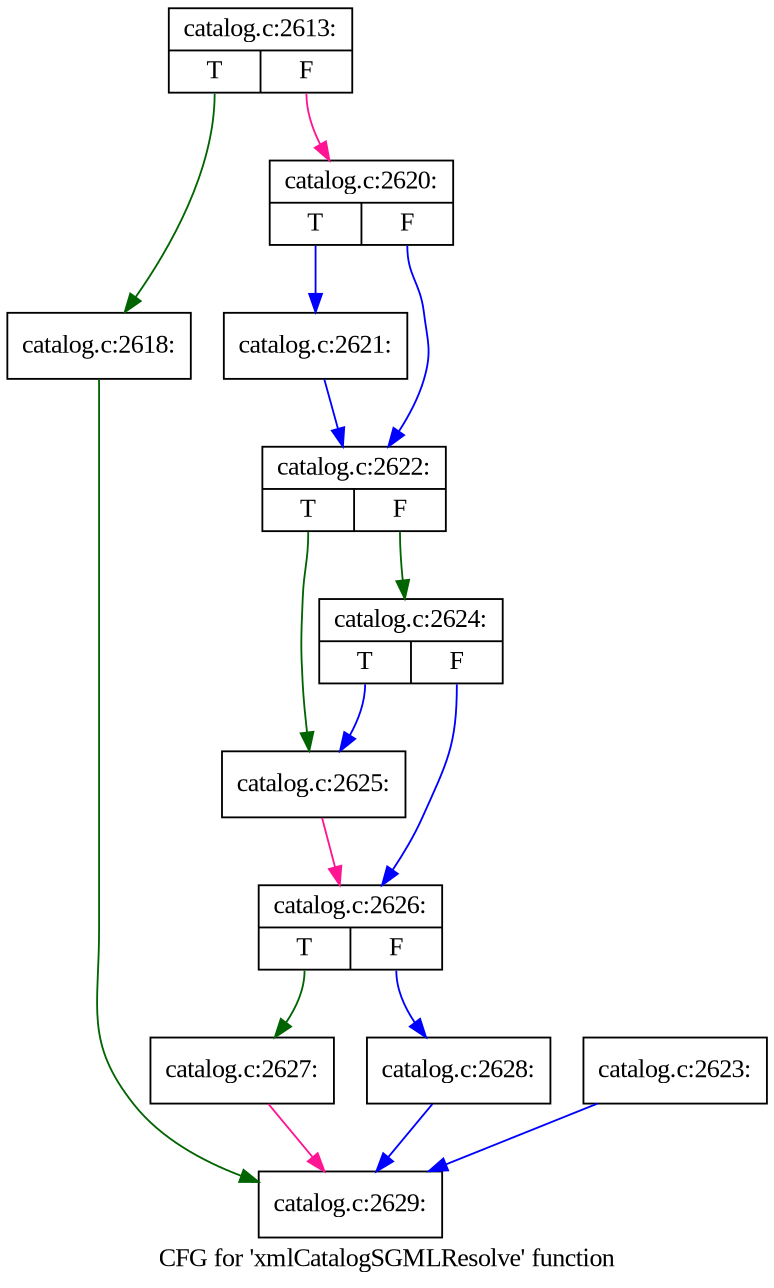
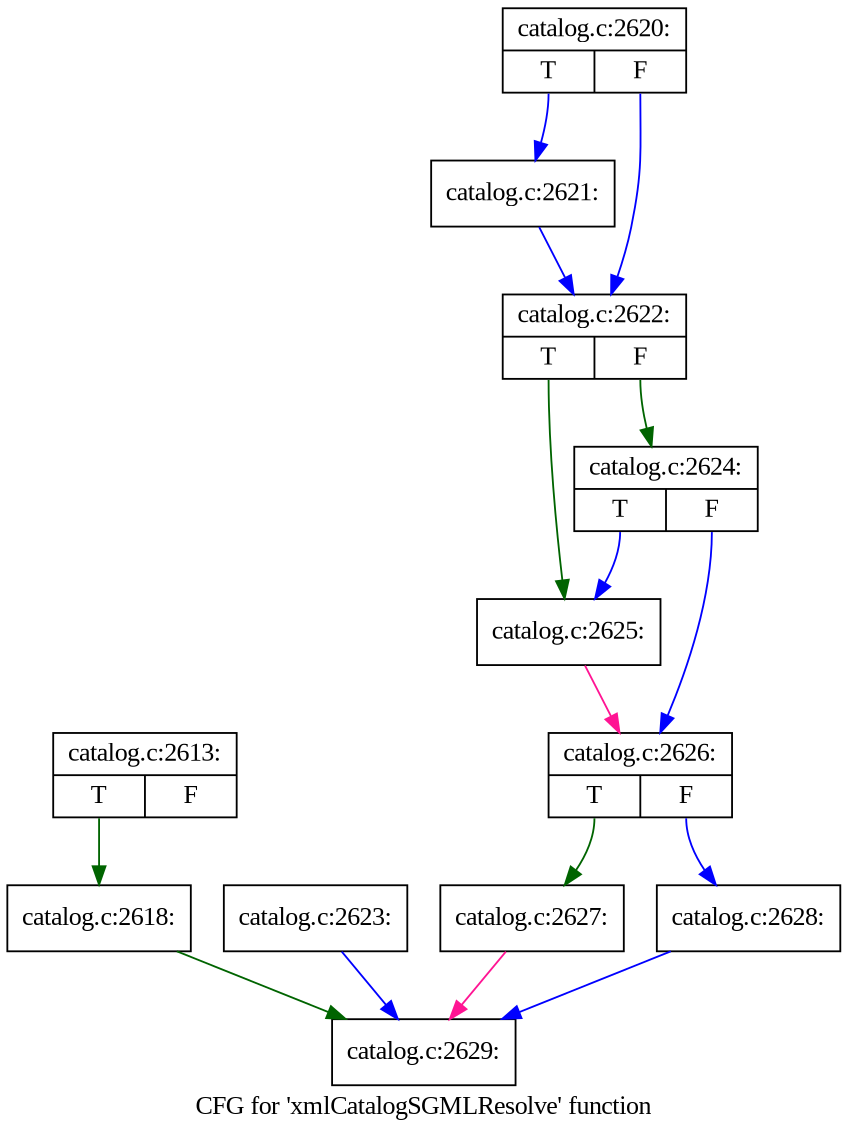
edge "catalog.c:2613:" -> "catalog.c:2620:": removed
